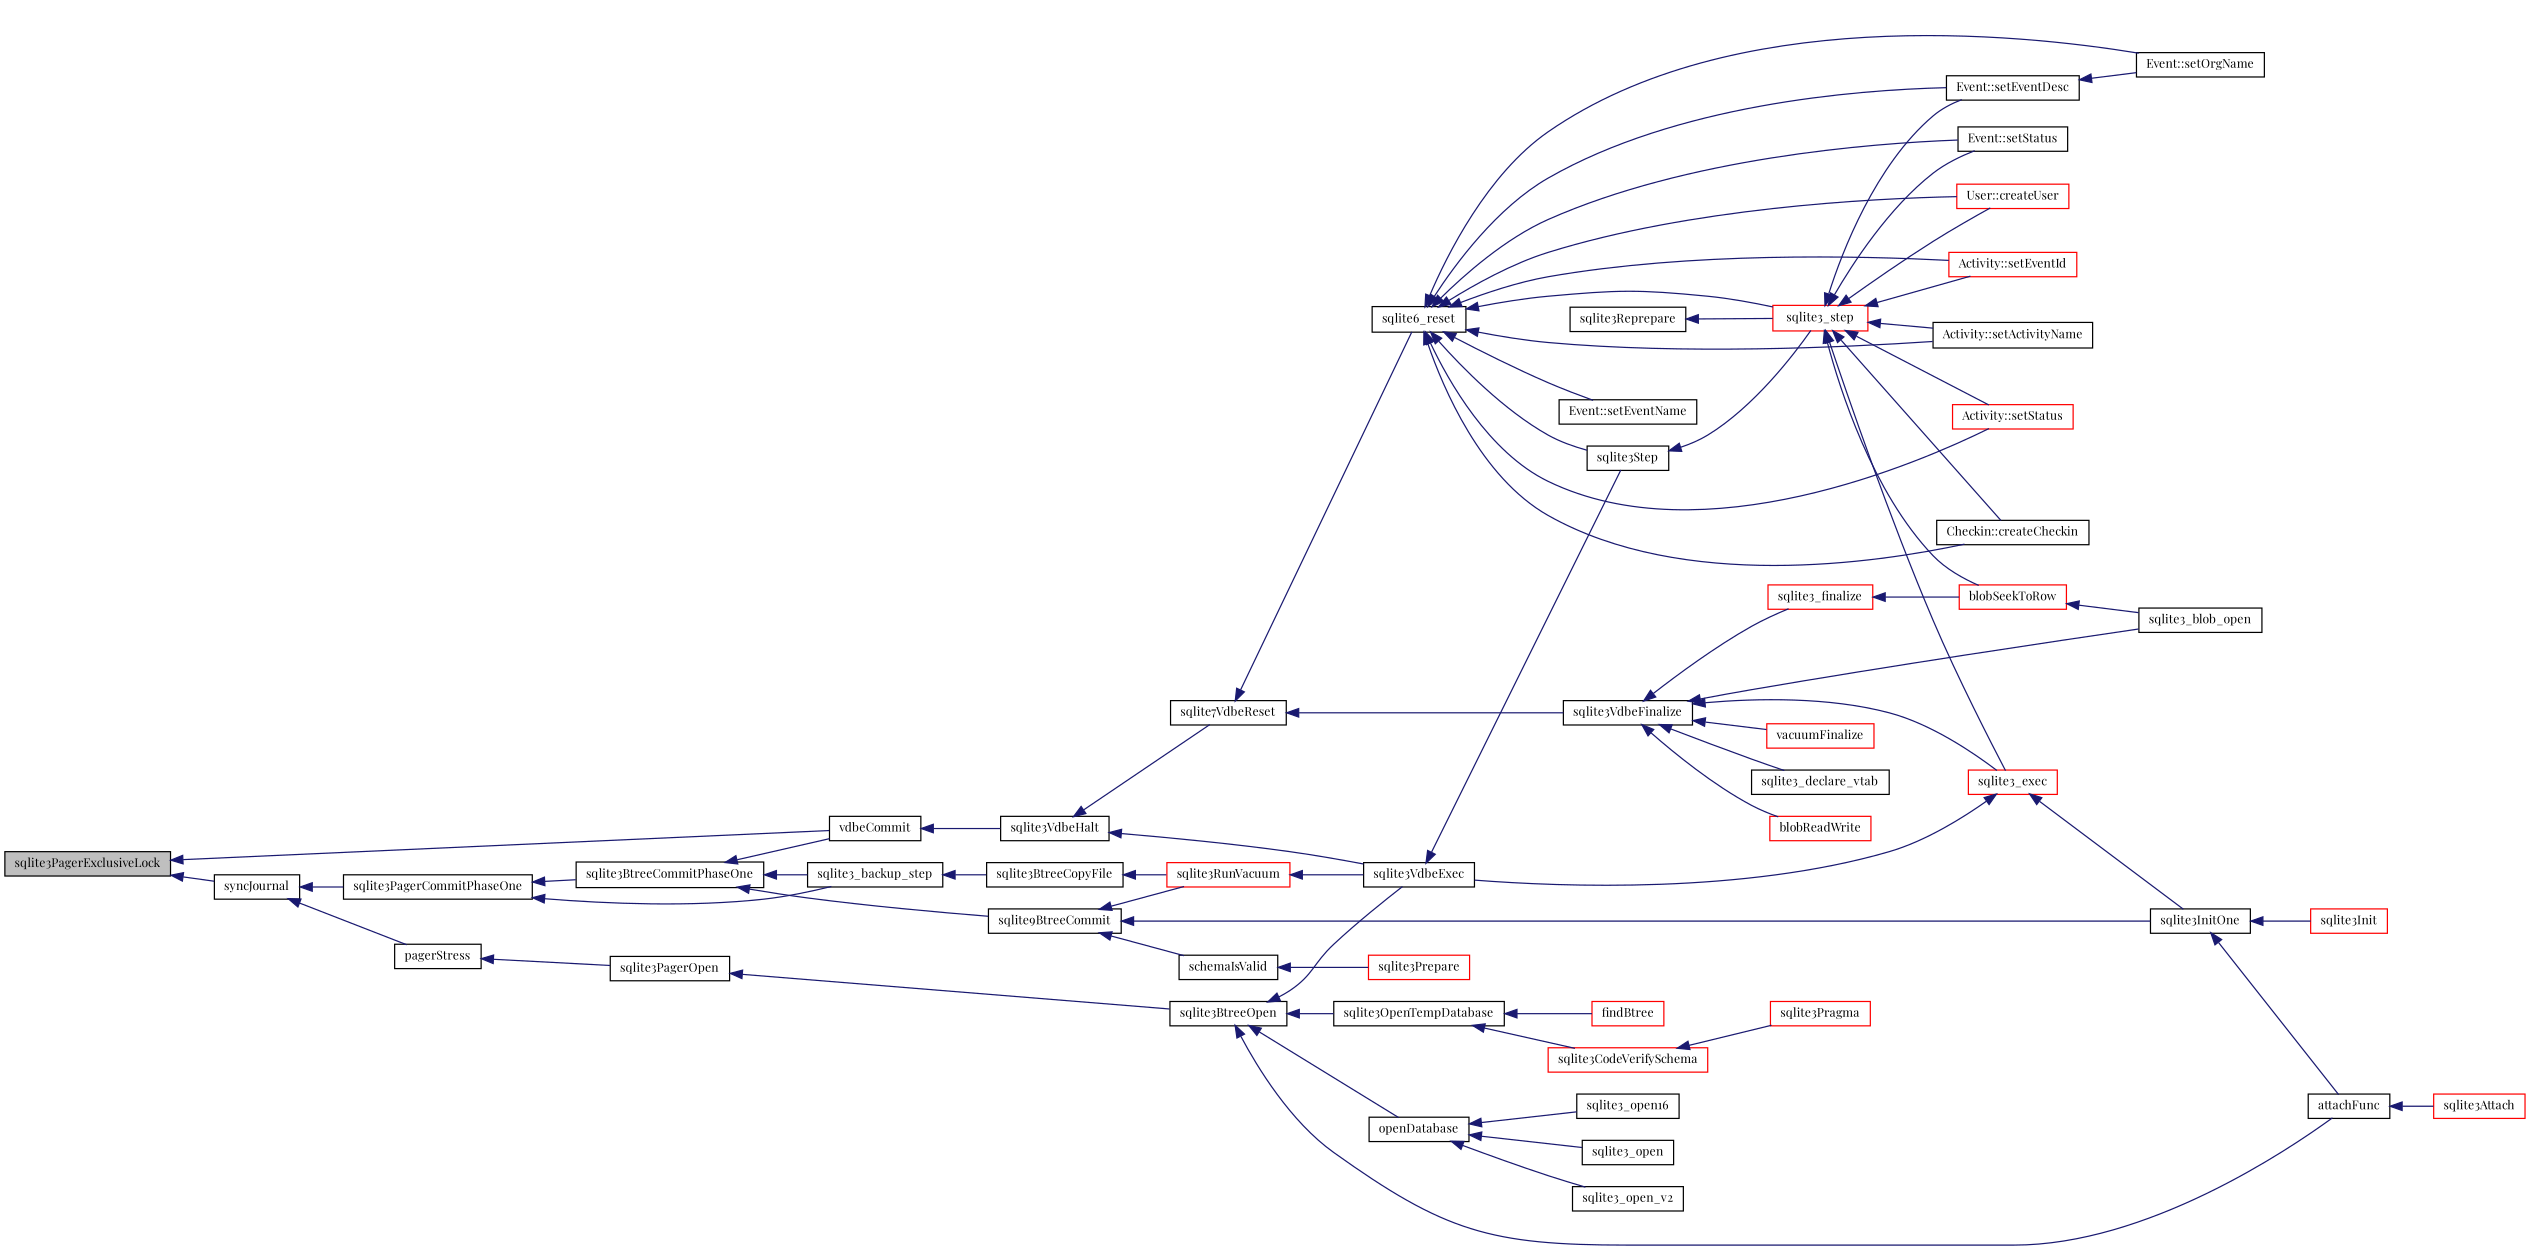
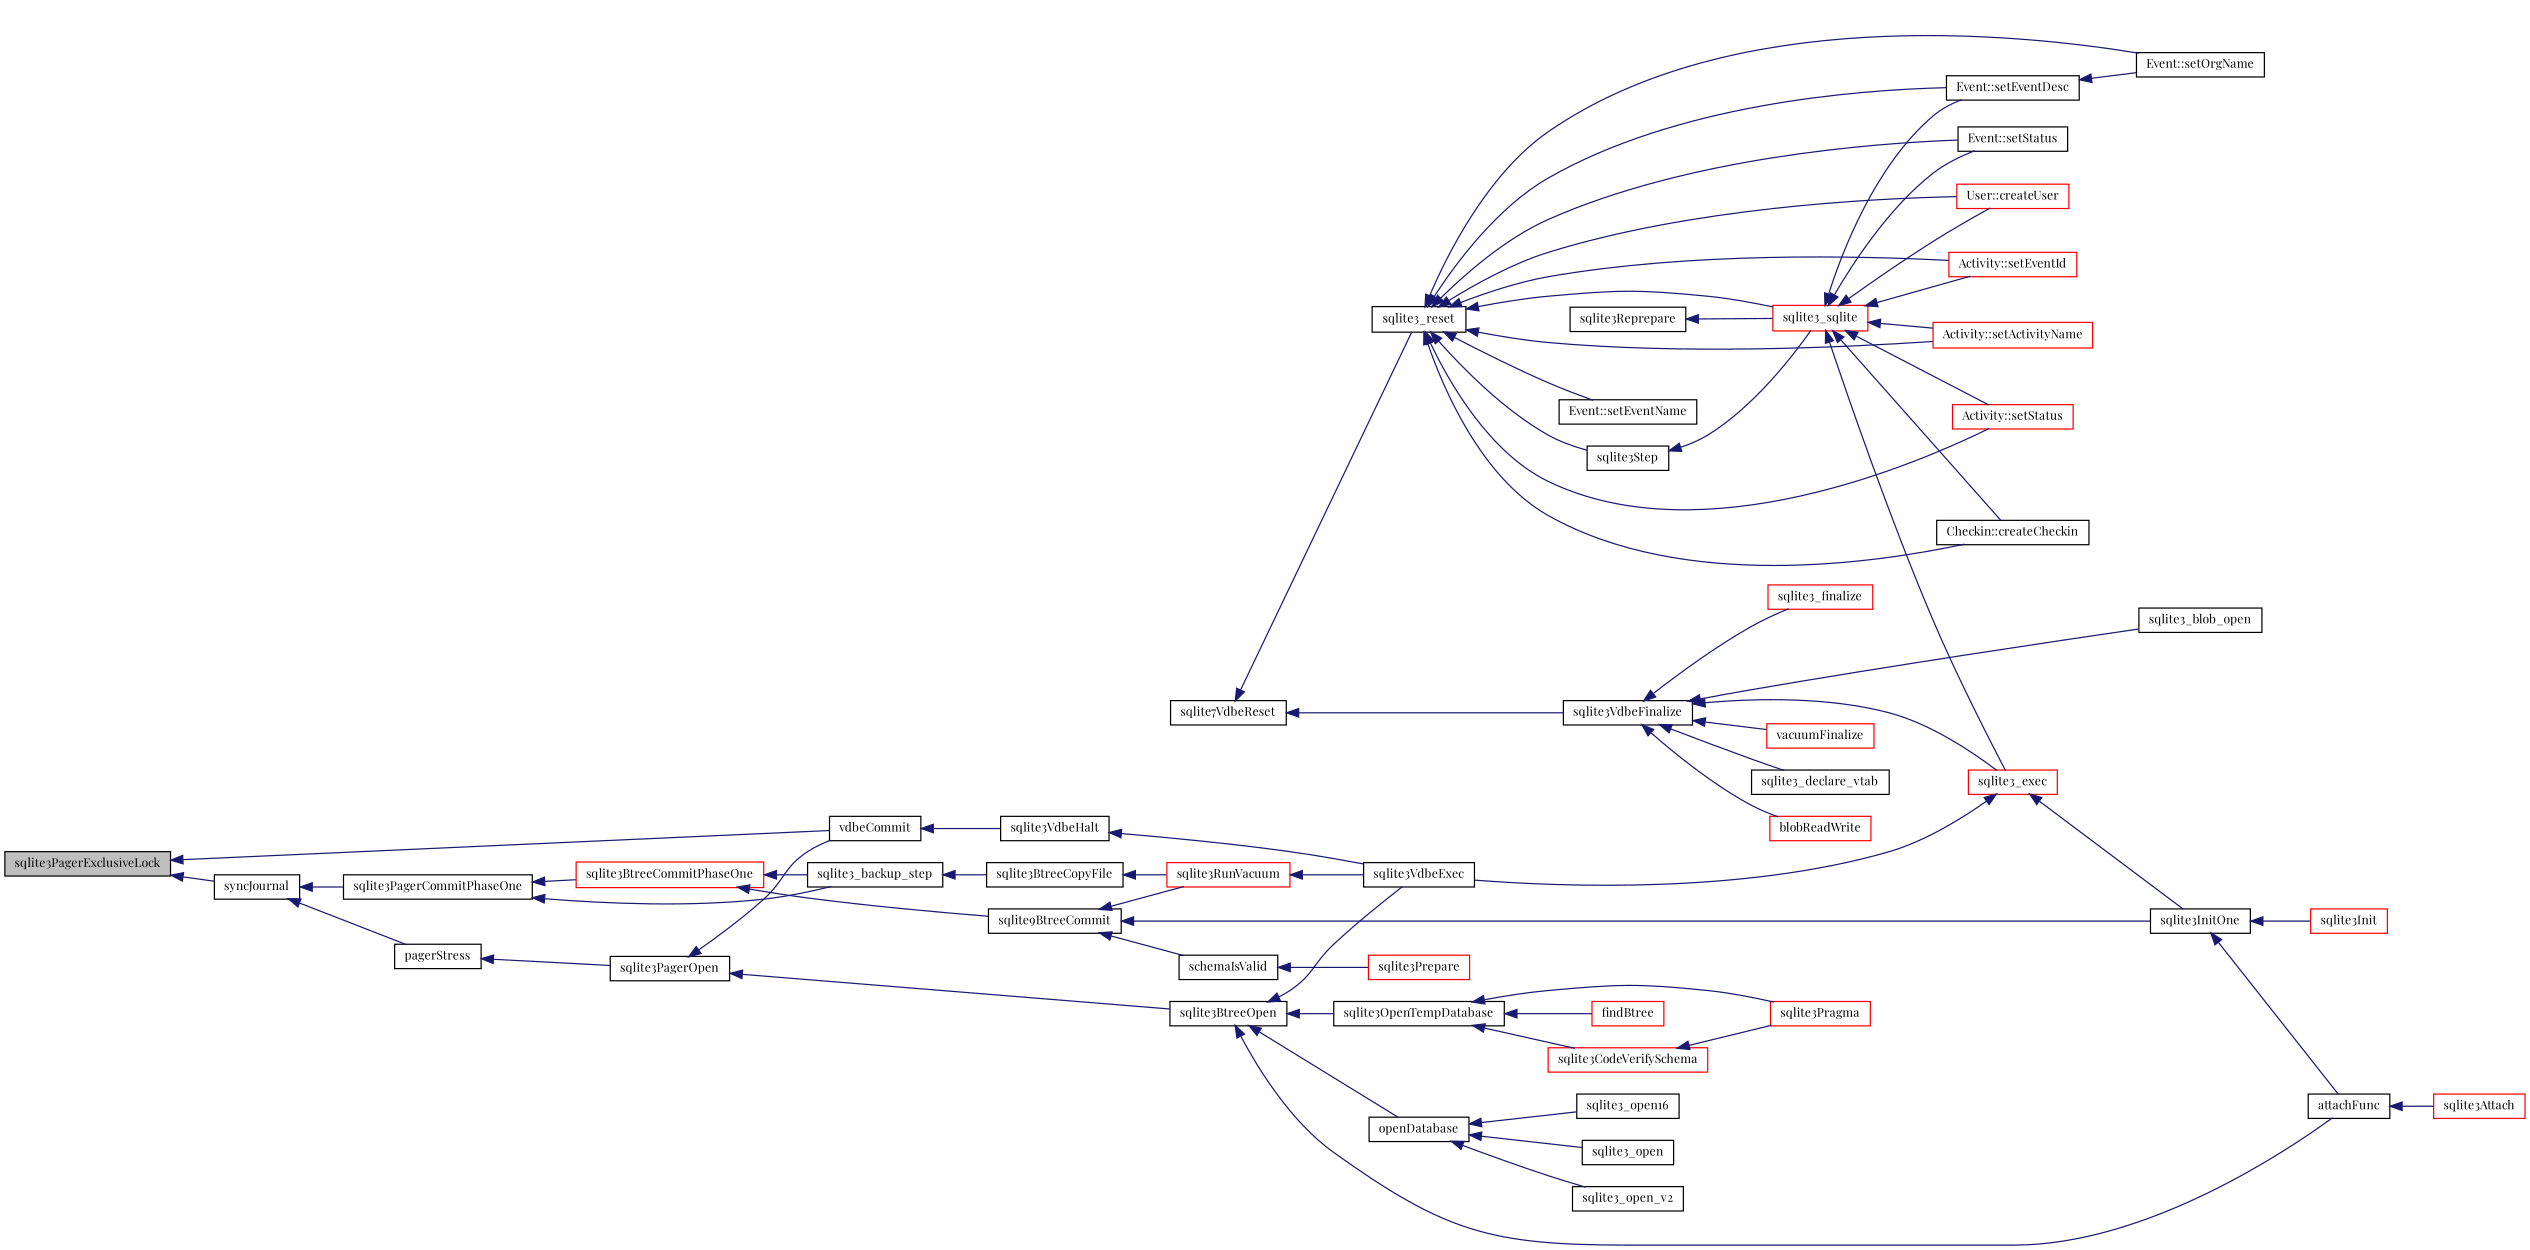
node "sqlite3_step": label "sqlite3_step" -> "sqlite3_sqlite"
node "sqlite6_reset": label "sqlite6_reset" -> "sqlite3_reset"
node "Activity::setActivityName": color black -> red
node "blobSeekToRow": removed
edge "sqlite3Step" -> "sqlite3VdbeExec": removed
edge "sqlite7VdbeReset" -> "sqlite3VdbeHalt": removed
edge "vdbeCommit" -> "sqlite3BtreeCommitPhaseOne": now "vdbeCommit" -> "sqlite3PagerOpen"
node "sqlite3BtreeCommitPhaseOne": color black -> red
edge "sqlite3Pragma" -> "sqlite3OpenTempDatabase": added
